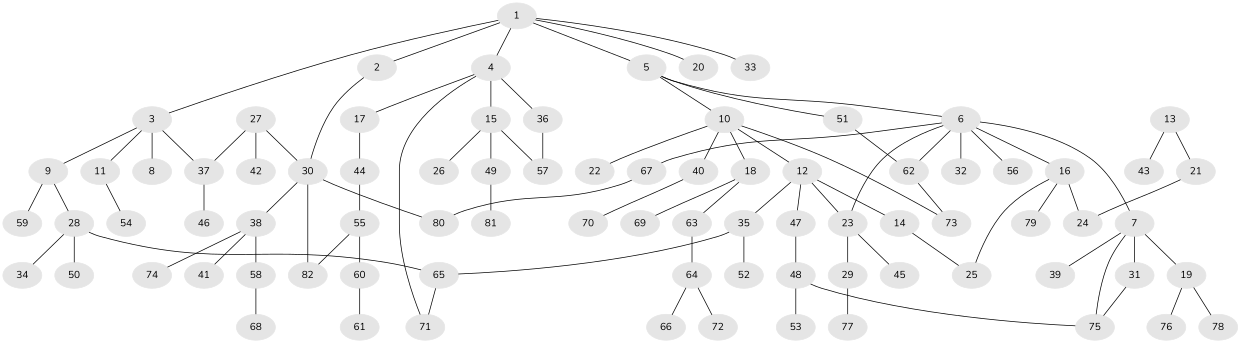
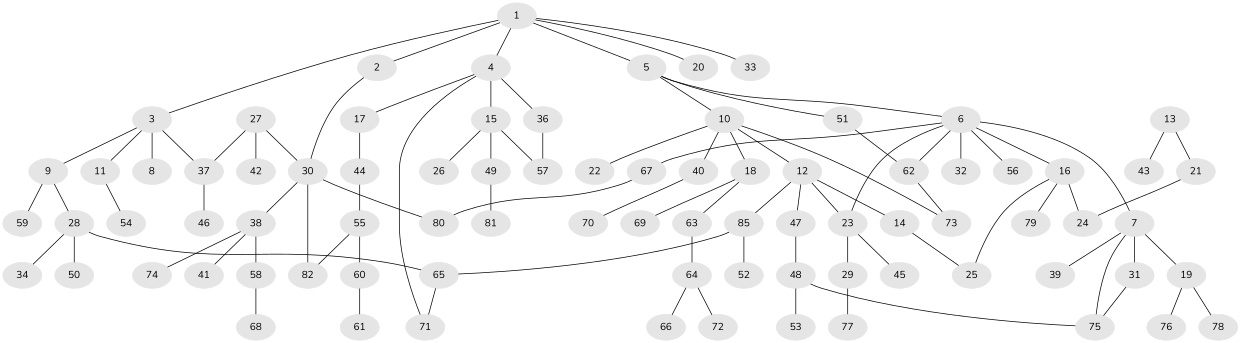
node "35": label "35" -> "85"
